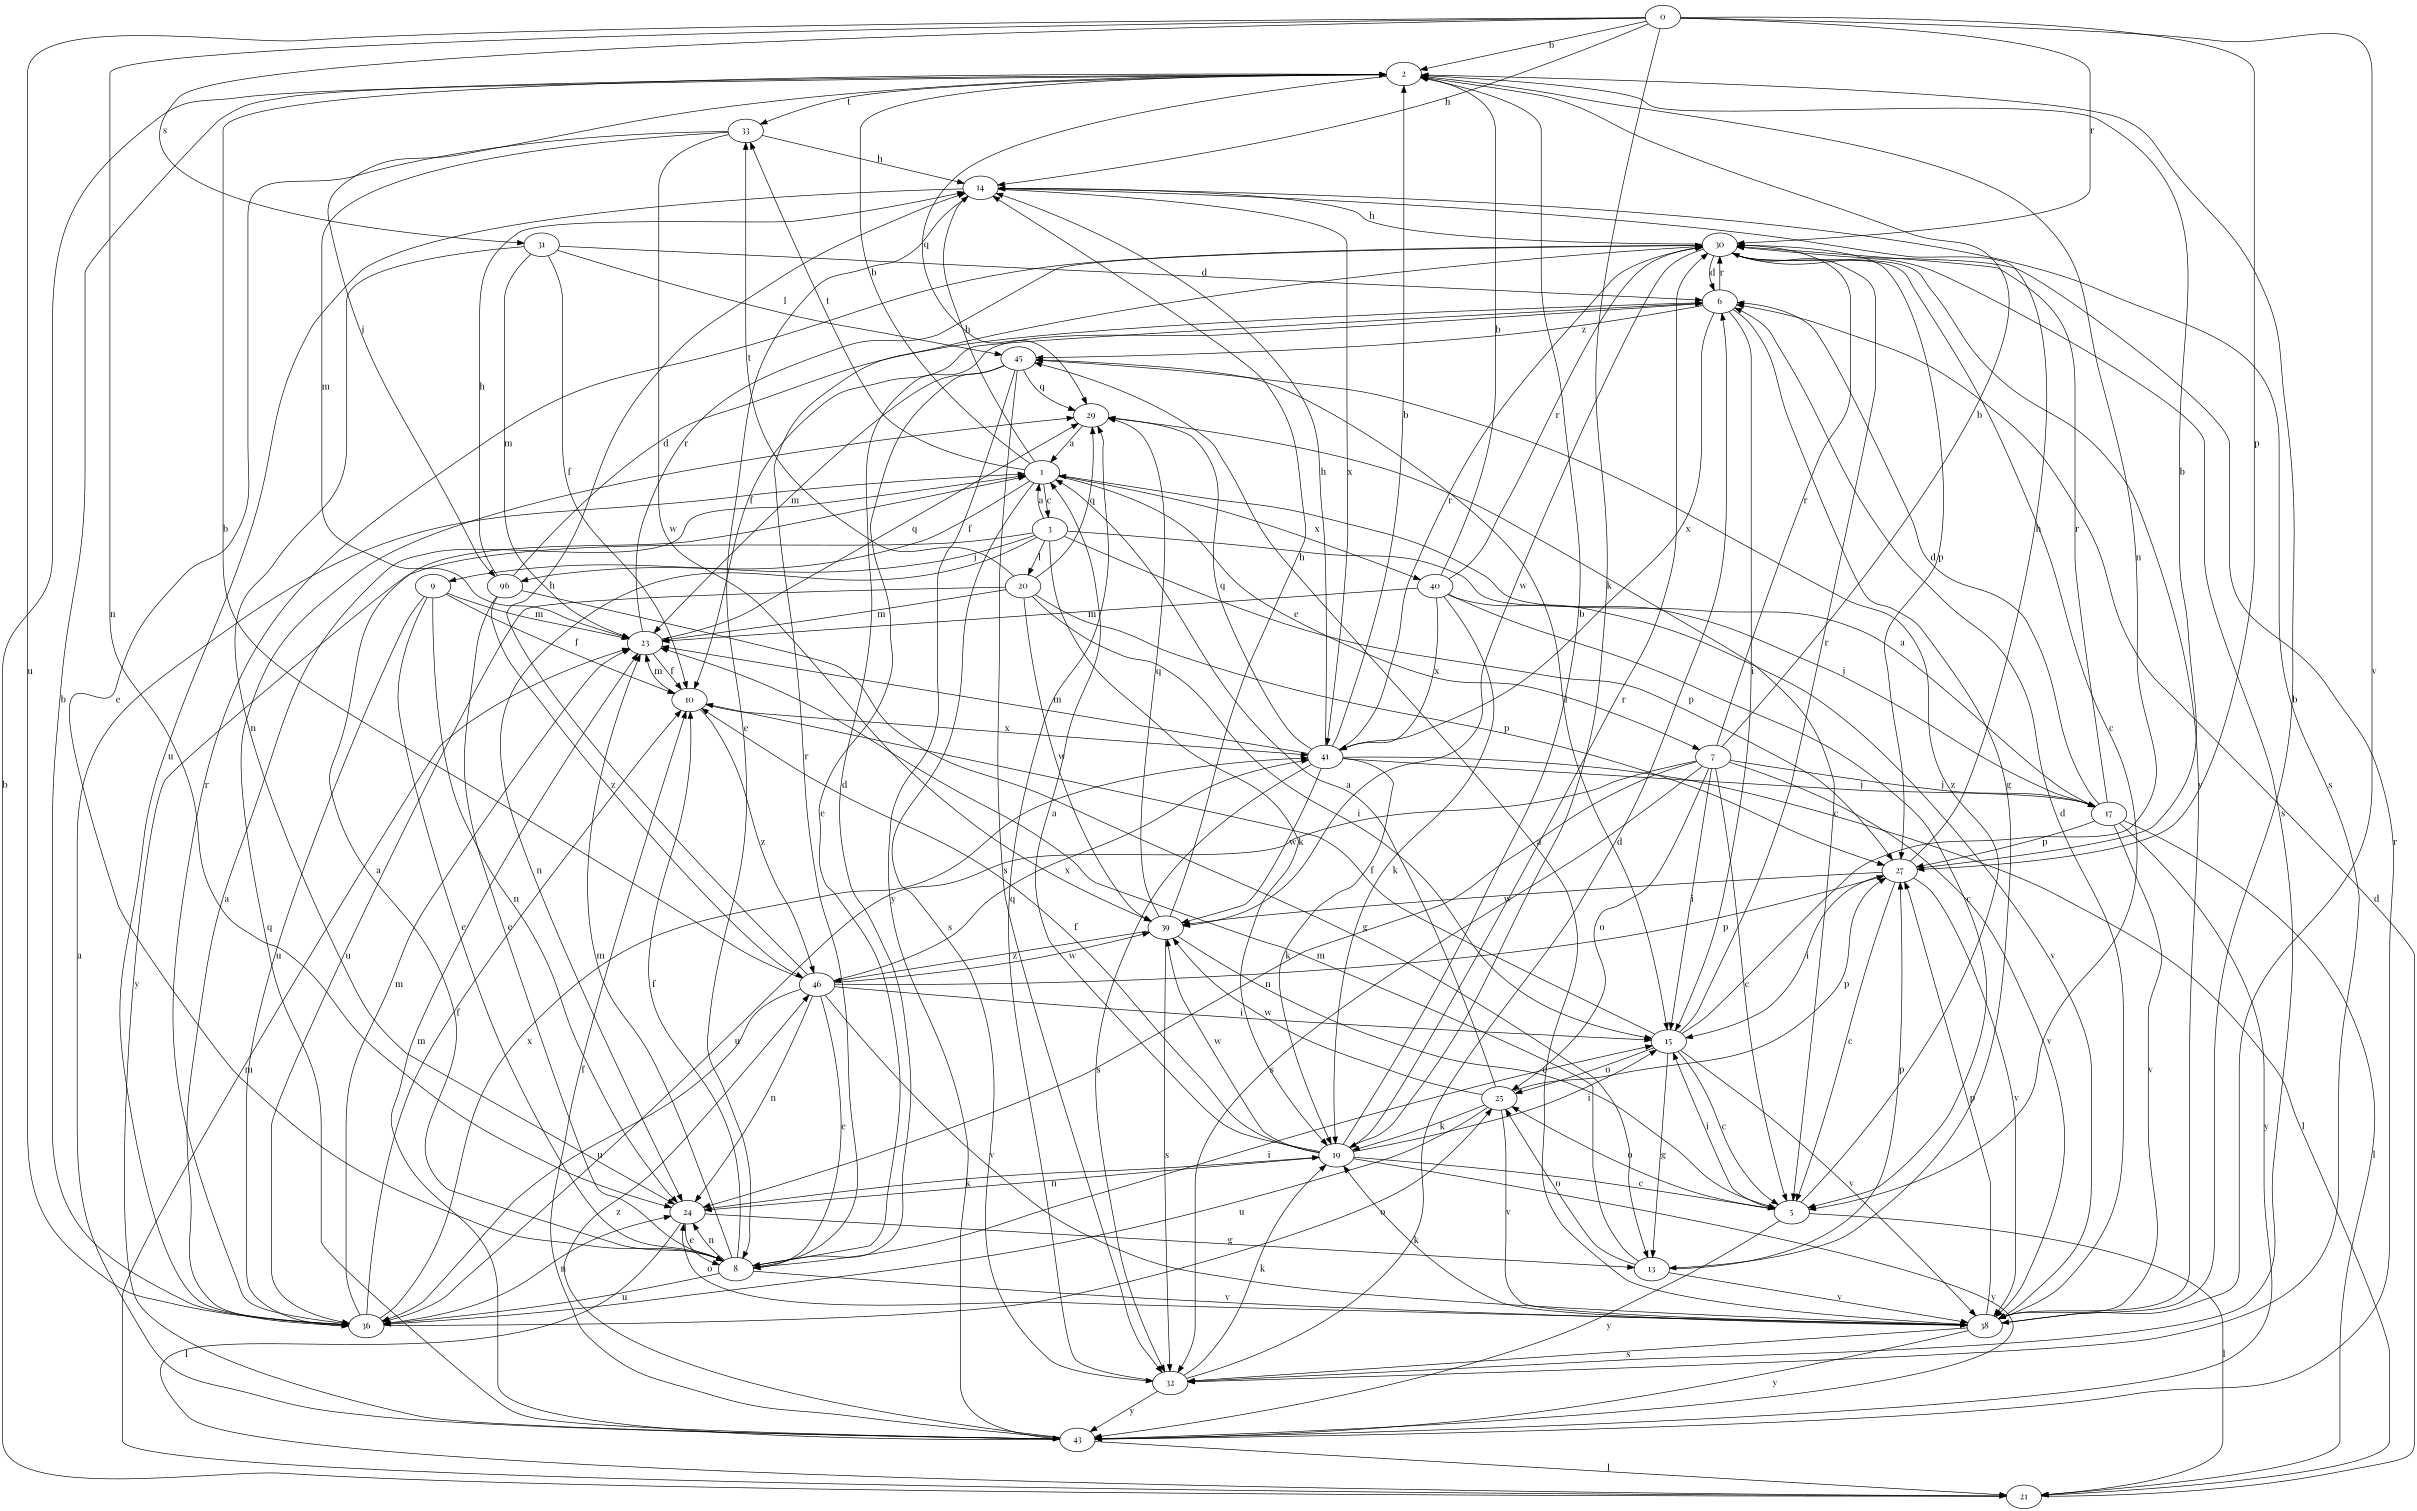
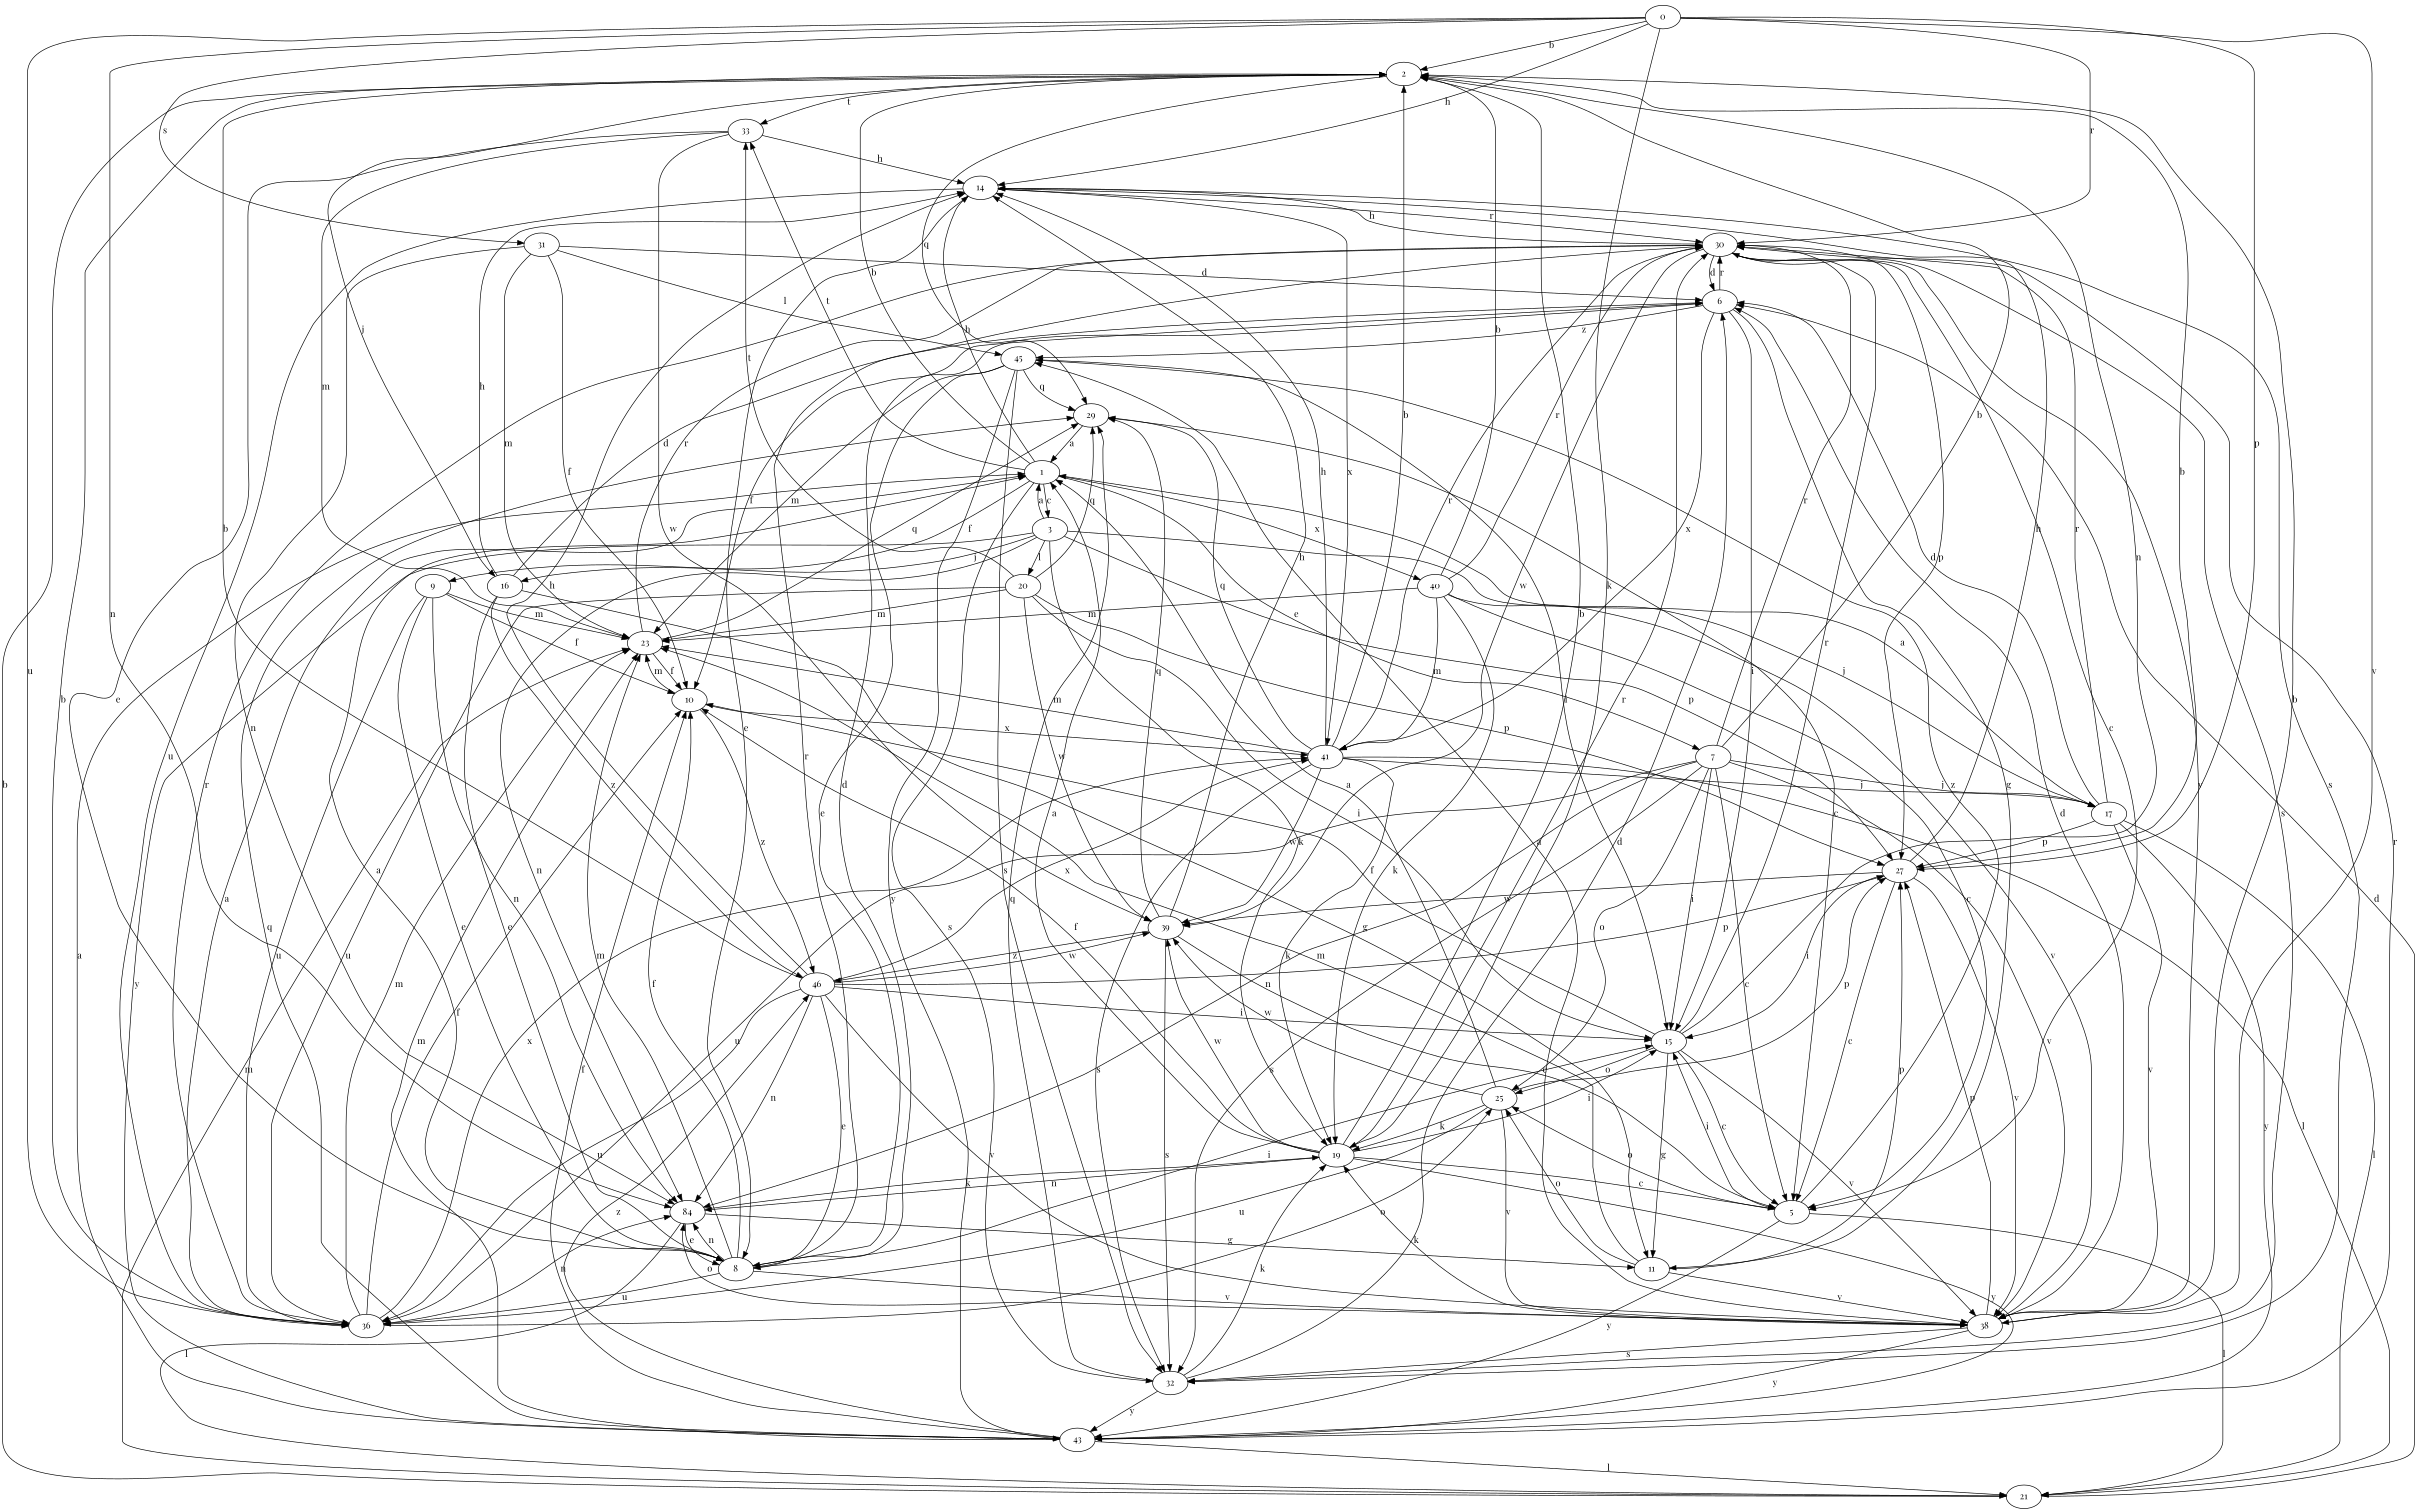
edge "14" -> "30": added, label "r"
node "96": label "96" -> "16"
edge "40" -> "41": label "x" -> "m"
node "24": label "24" -> "84"
node "13": label "13" -> "11"
